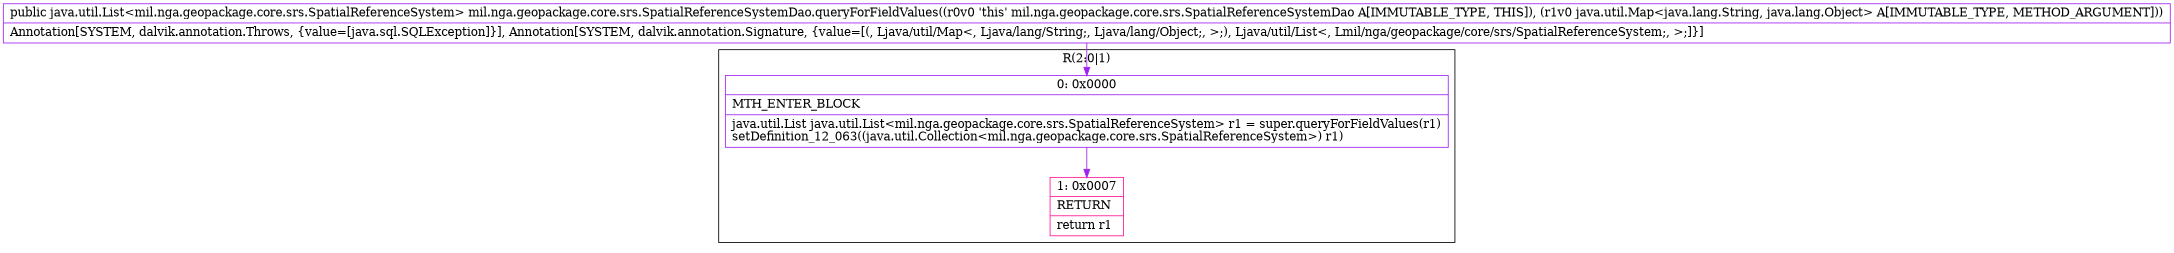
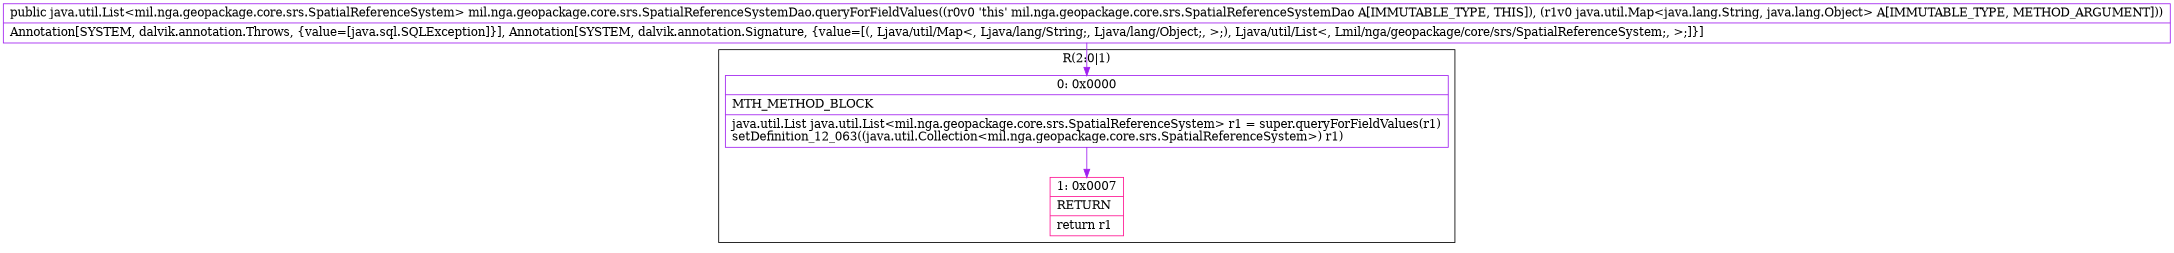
node "0: 0x0000": text "MTH_ENTER_BLOCK" -> "MTH_METHOD_BLOCK"
